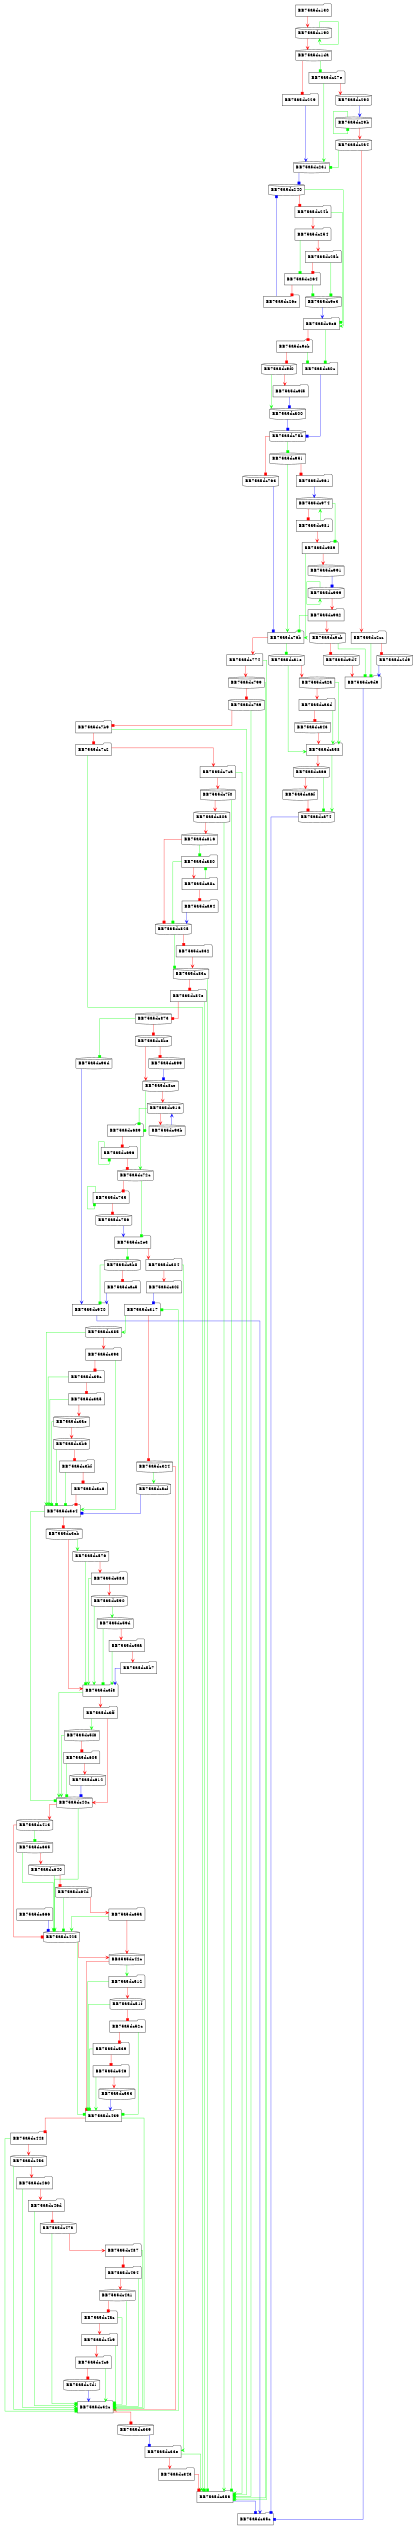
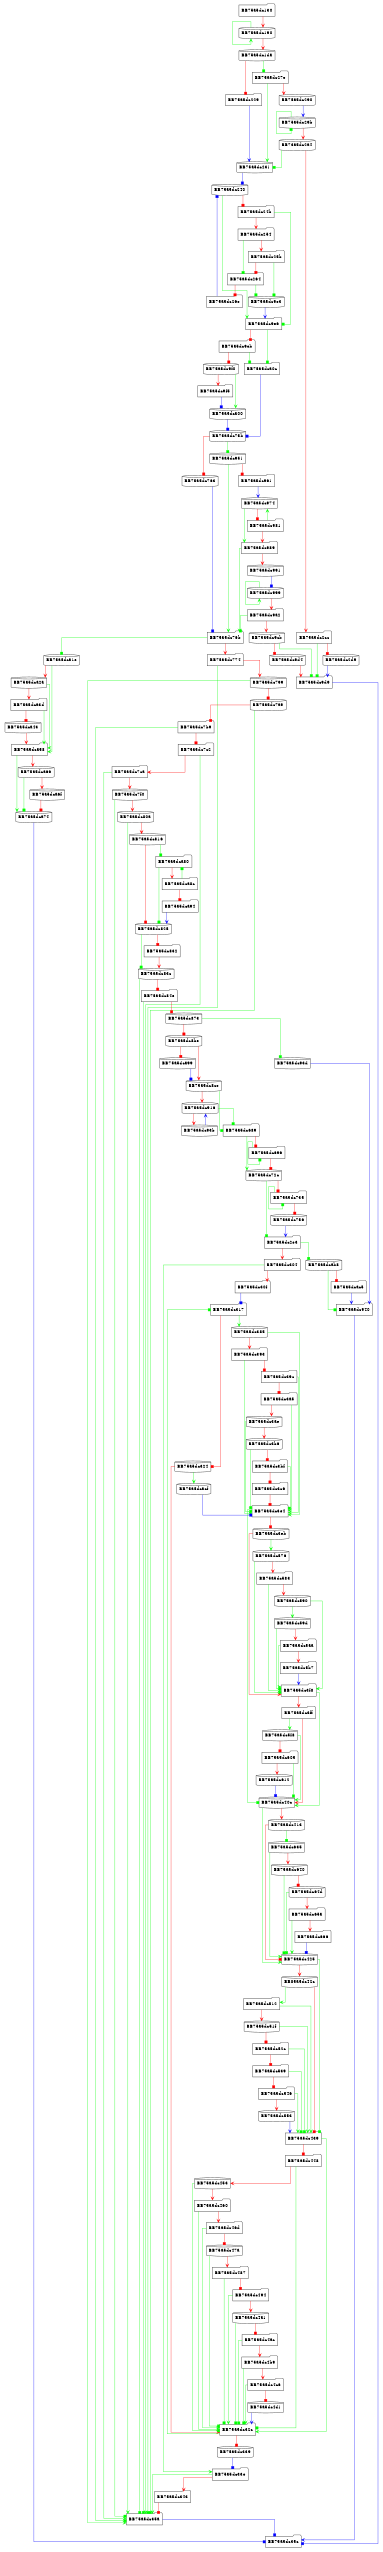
edge "BB75a5dc974" -> "BB75a5dc989": arrowhead box -> vee
edge "BB75a5dc65a" -> "BB85a5dc42c": now "BB75a5dc65a" -> "BB75a5dc666"
